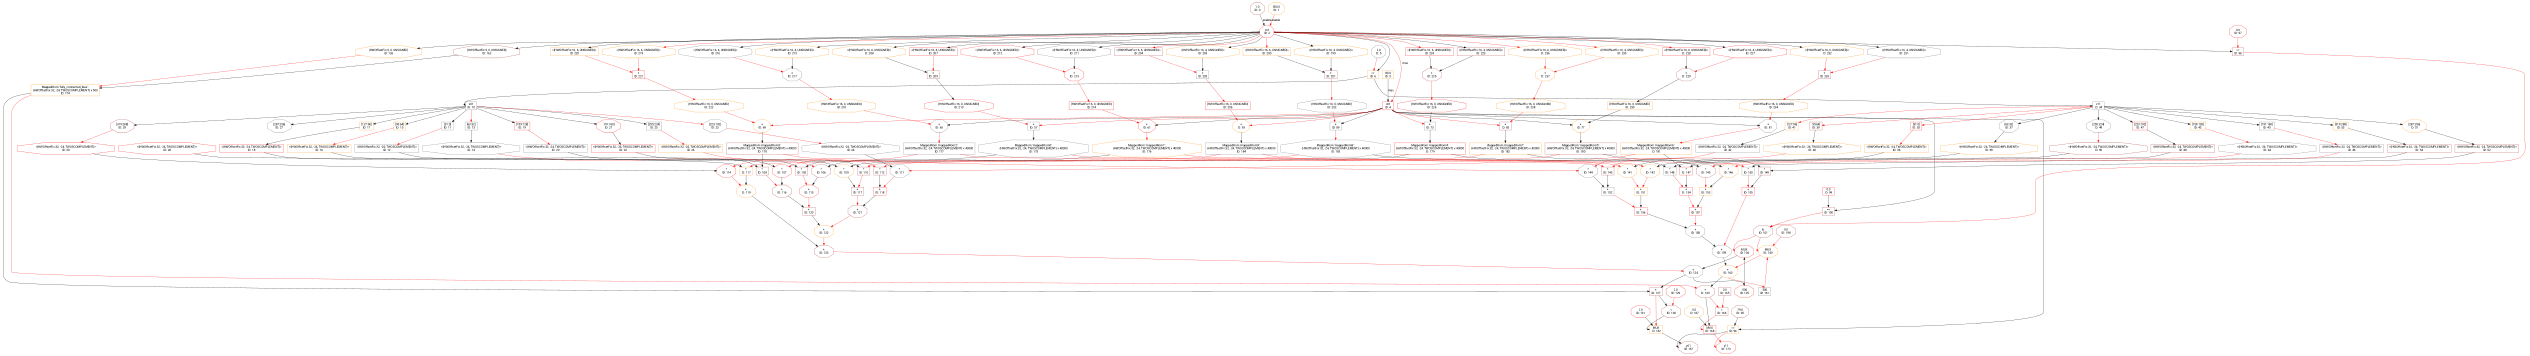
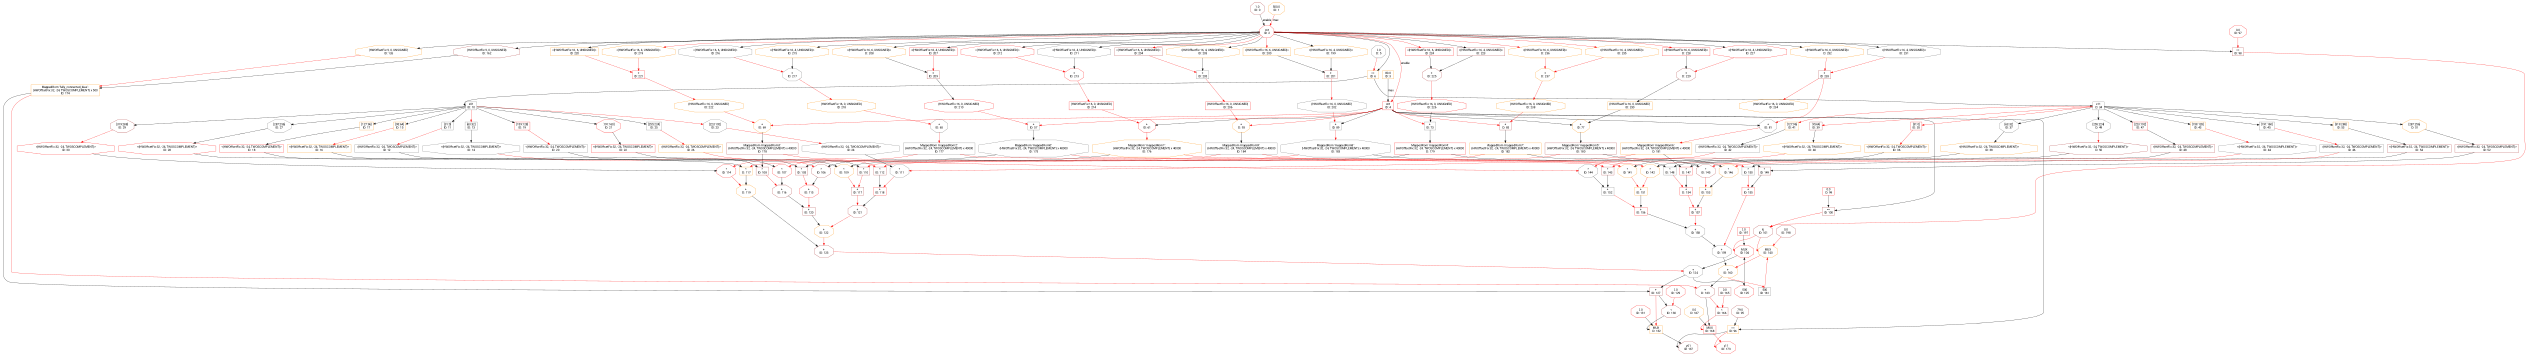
edge "500.0 ID: 1" -> "cnt ID: 2": label "enable" -> "max"
edge "cnt ID: 2" -> "cnt ID: 4": label "max" -> "enable"
edge "{HWOffsetFix:16, 0, UNSIGNED} ID: 234" -> "+ ID: 81": now "+ ID: 233" -> "+ ID: 81"
edge "cnt ID: 4" -> "+ ID: 65": removed
edge "[287:256] ID: 27" -> "<{HWOffsetFix:32, -24, TWOSCOMPLEMENT}> ID: 28": added
edge "* ID: 109" -> "+ ID: 117": color black -> red
node "0.0 ID: 197": added
